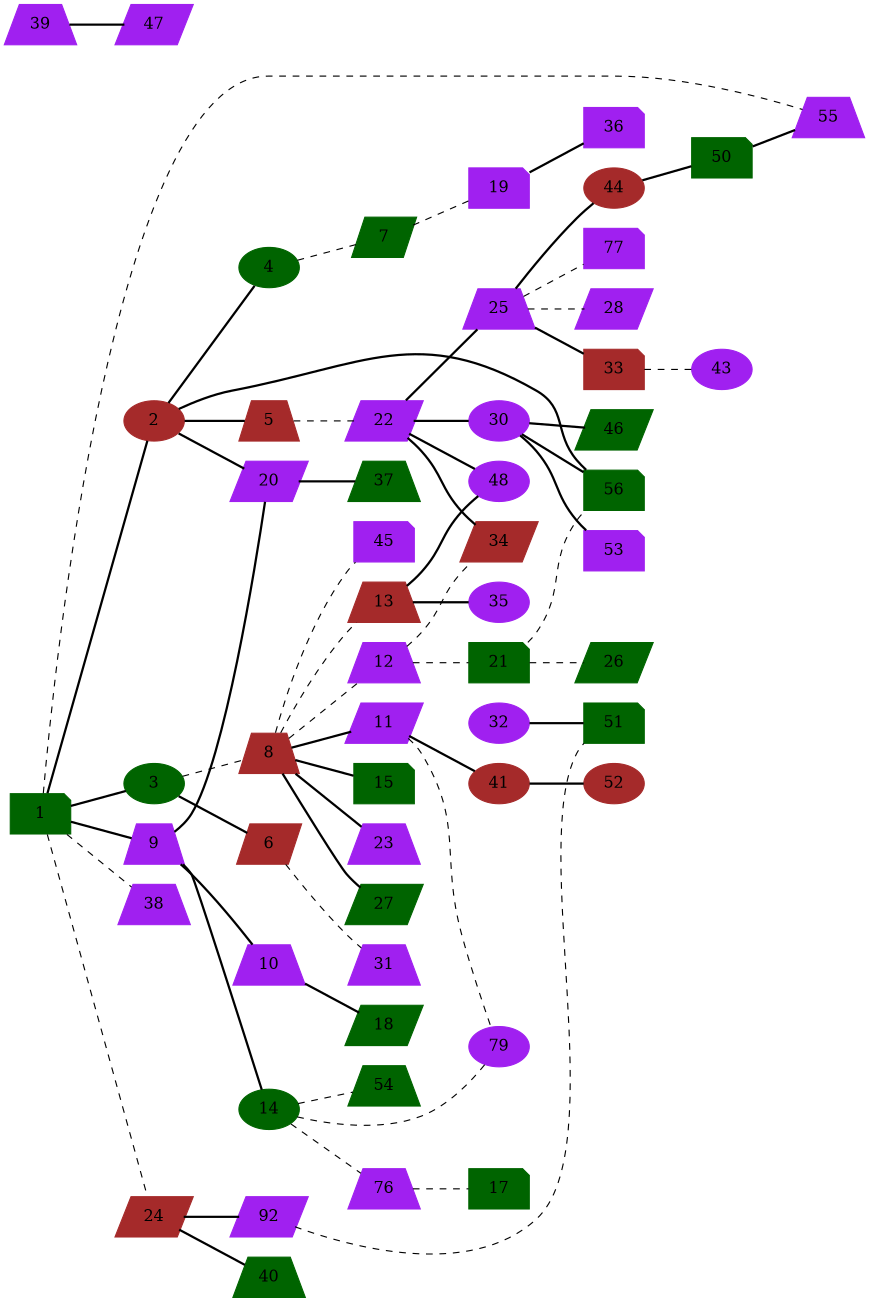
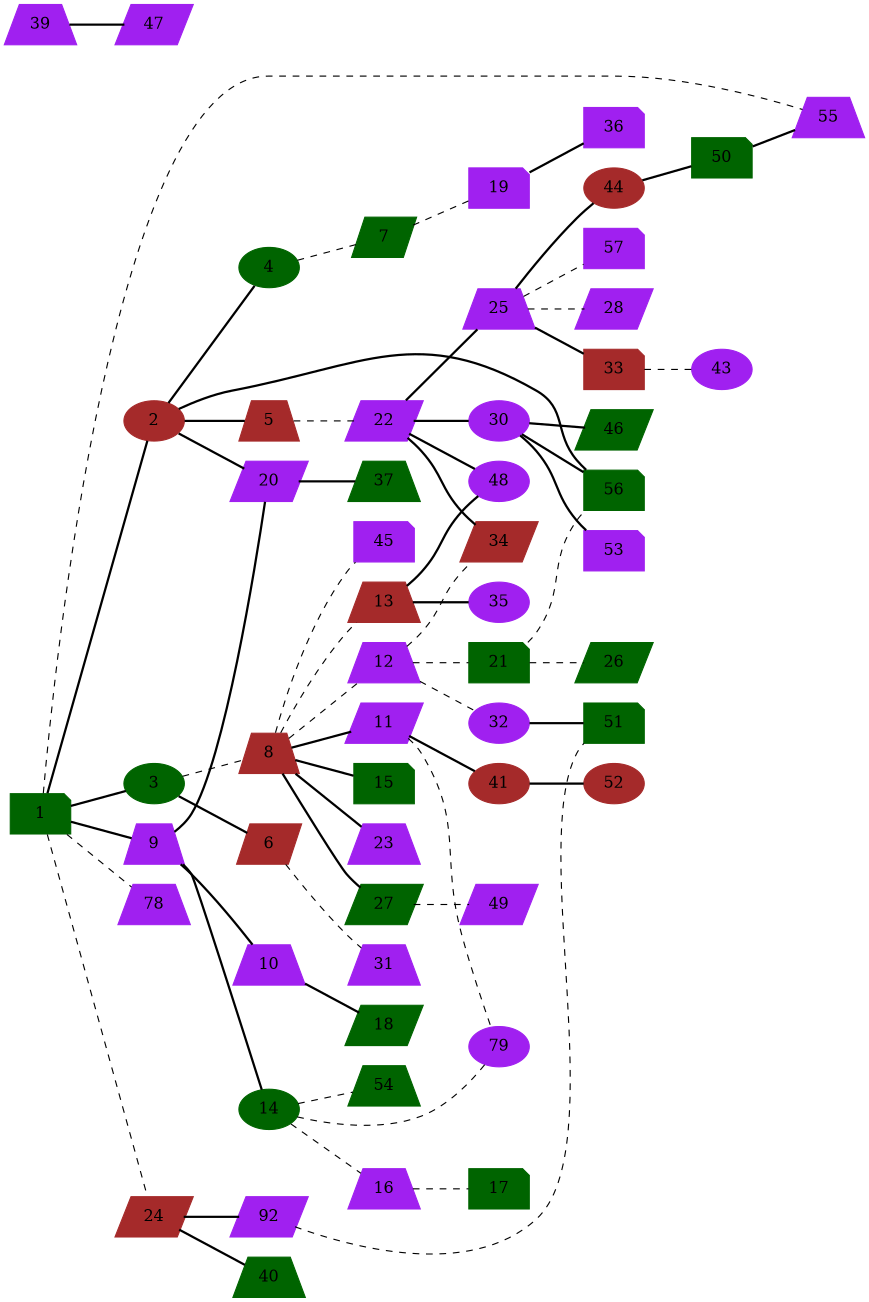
node "77": label "77" -> "57"
edge "12" -- "32": added
node "38": label "38" -> "78"
node "49": added
node "76": label "76" -> "16"
